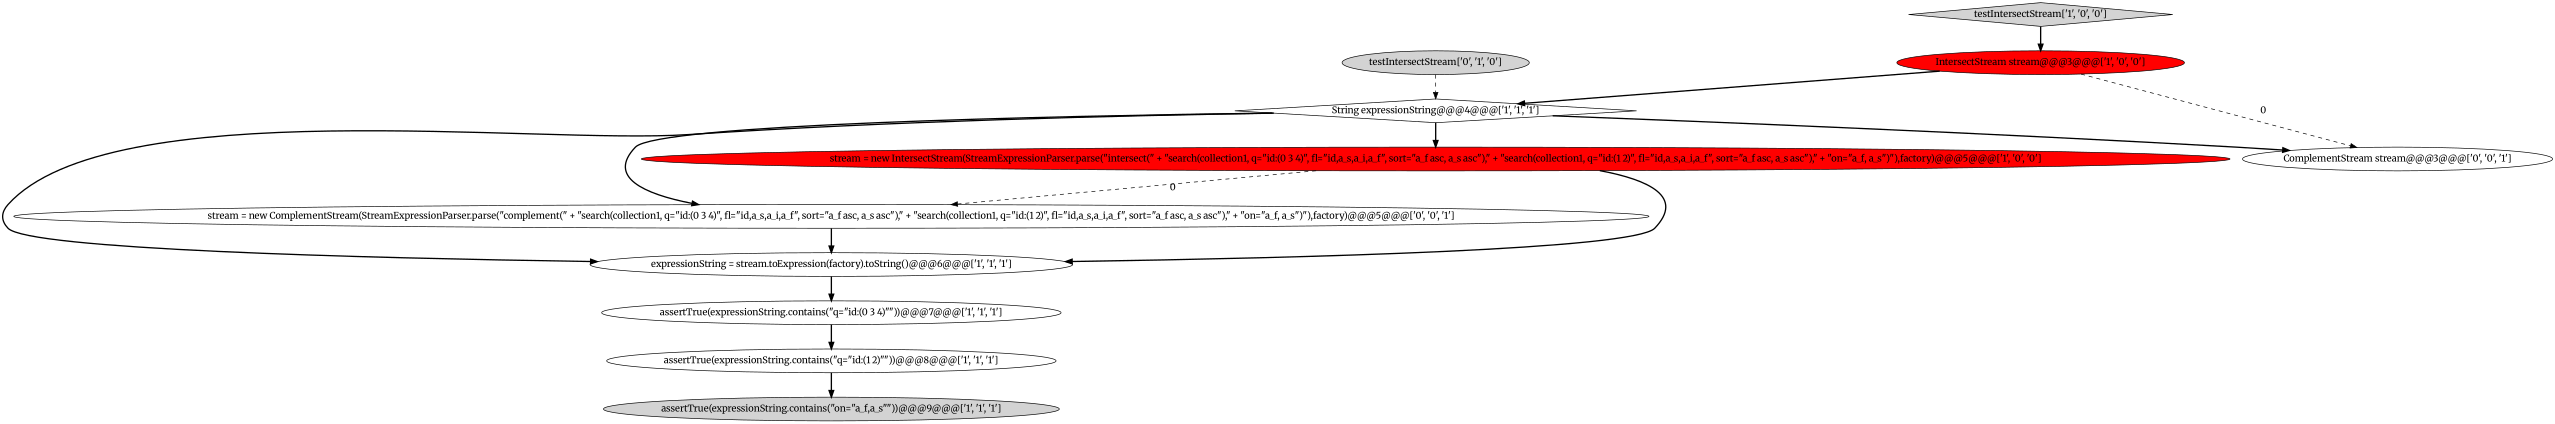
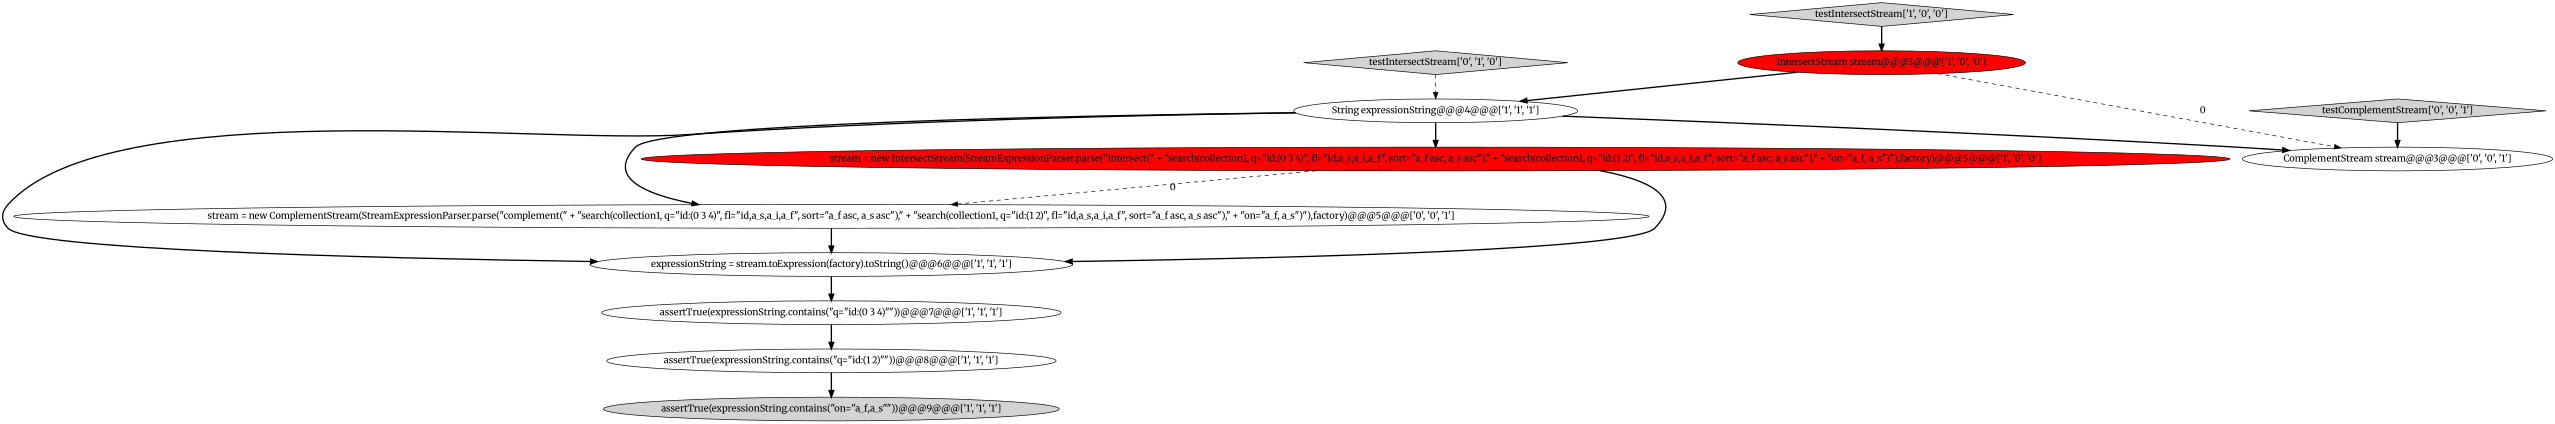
node "testIntersectStream['0', '1', '0']": shape ellipse -> diamond
node "String expressionString@@@4@@@['1', '1', '1']": shape diamond -> ellipse
node "testComplementStream['0', '0', '1']": added
